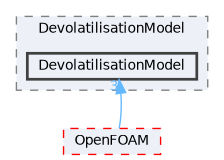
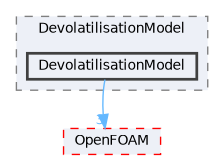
edge "OpenFOAM" -> "DevolatilisationModel": reversed
